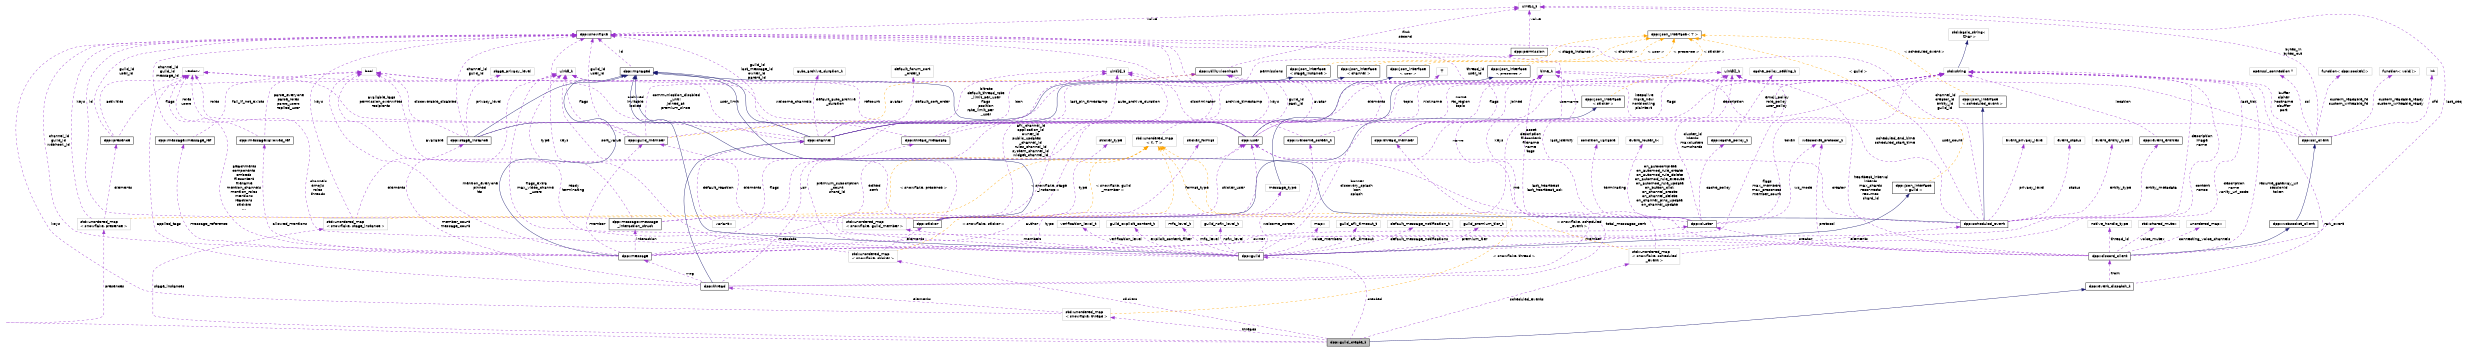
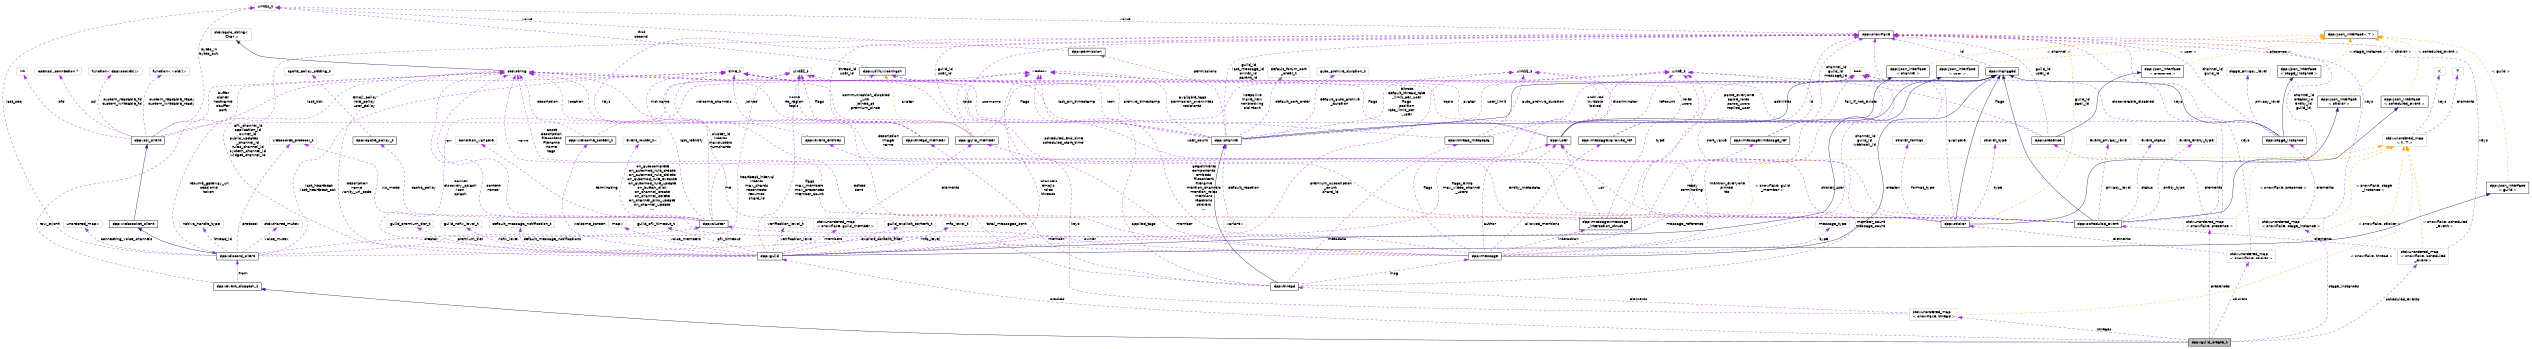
node "K": added
edge "dpp::sticker" -> "dpp::snowflake": color darkorchid3 -> orange
edge "dpp::discord_client" -> "std::string": reversed
edge "message_type" -> "dpp::json_interface < presence >": now "dpp::presence" -> "dpp::json_interface < presence >"
edge "dpp::cluster" -> "std::string": label " token" -> " raw"
